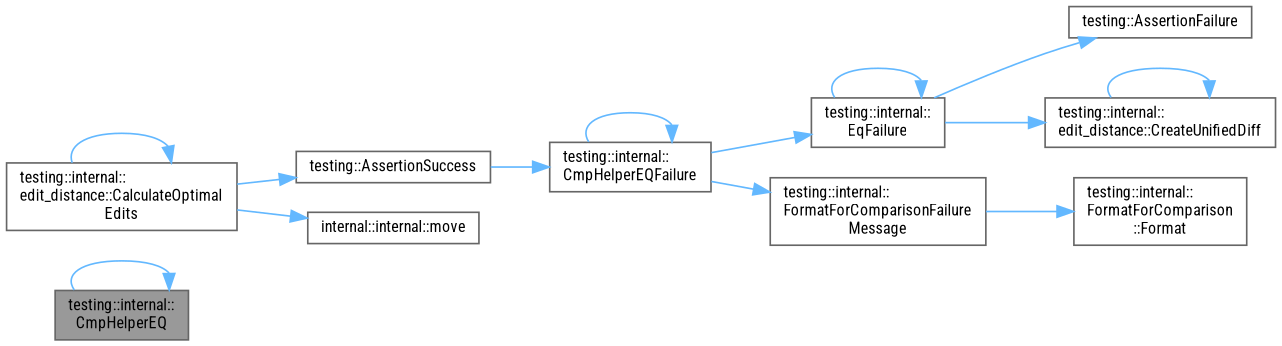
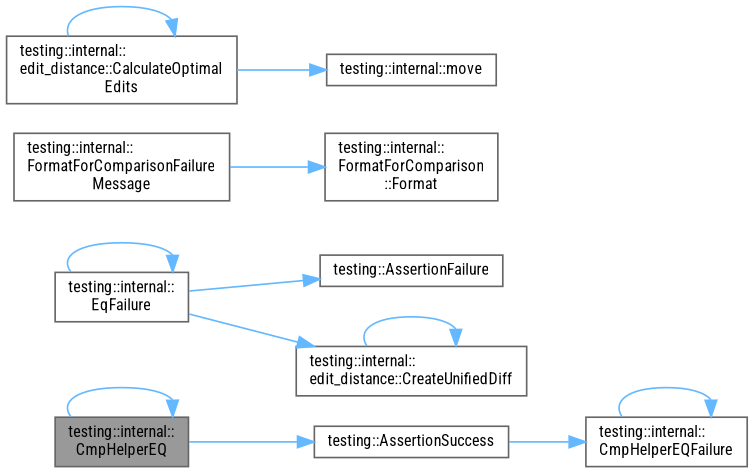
edge "testing::internal:: CmpHelperEQFailure" -> "testing::internal:: EqFailure": removed
edge "testing::internal:: edit_distance::CalculateOptimal Edits" -> "testing::AssertionSuccess": now "testing::internal:: CmpHelperEQ" -> "testing::AssertionSuccess"
edge "testing::internal:: CmpHelperEQFailure" -> "testing::internal:: FormatForComparisonFailure Message": removed
node "internal::internal::move": label "internal::internal::move" -> "testing::internal::move"
